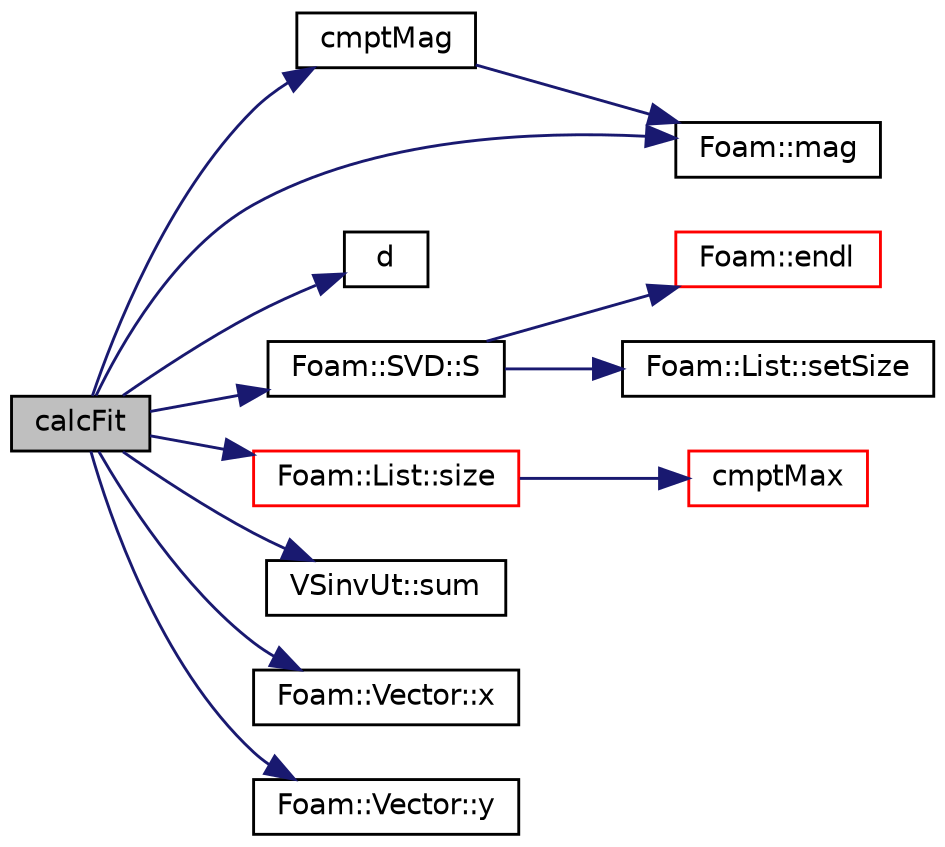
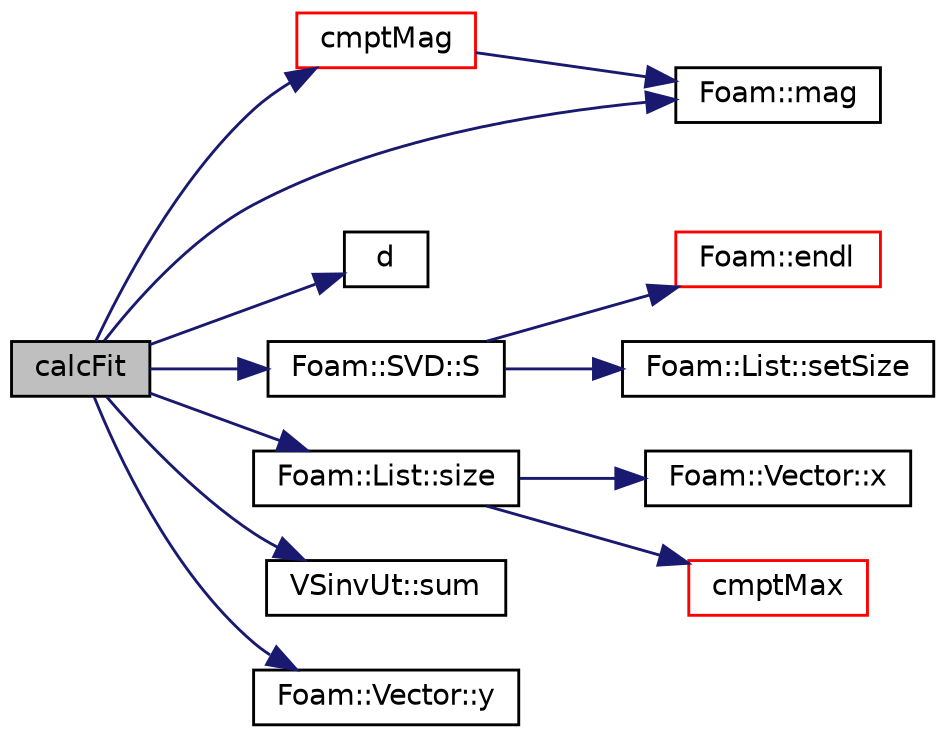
node "cmptMag": color black -> red
node "Foam::List::size": color red -> black
edge "calcFit" -> "Foam::Vector::x": now "Foam::List::size" -> "Foam::Vector::x"
